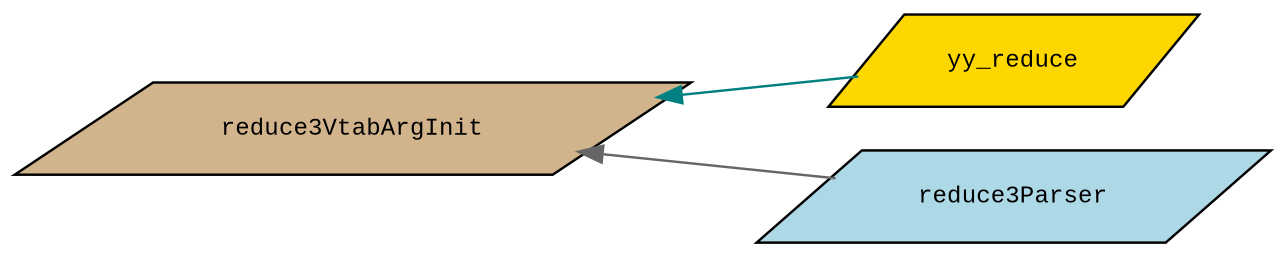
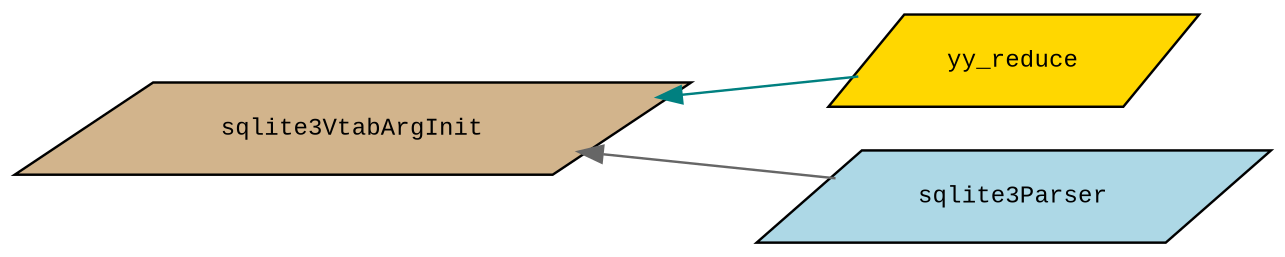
node "reduce3VtabArgInit": label "reduce3VtabArgInit" -> "sqlite3VtabArgInit"
node "reduce3Parser": label "reduce3Parser" -> "sqlite3Parser"
